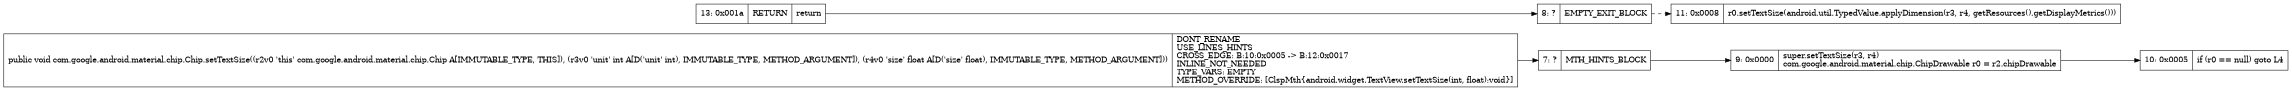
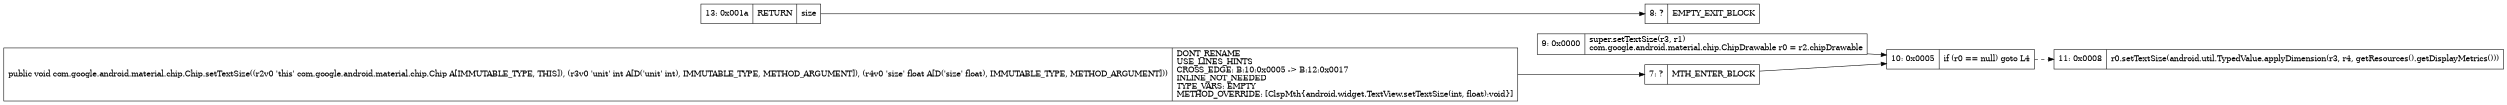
node "13: 0x001a": text "return" -> "size"
edge "8: ?" -> "11: 0x0008": now "10: 0x0005" -> "11: 0x0008"
node "9: 0x0000": text "super.setTextSize(r3, r4)" -> "super.setTextSize(r3, r1)"
node "7: ?": text "MTH_HINTS_BLOCK" -> "MTH_ENTER_BLOCK"
edge "7: ?" -> "9: 0x0000": now "7: ?" -> "10: 0x0005"
